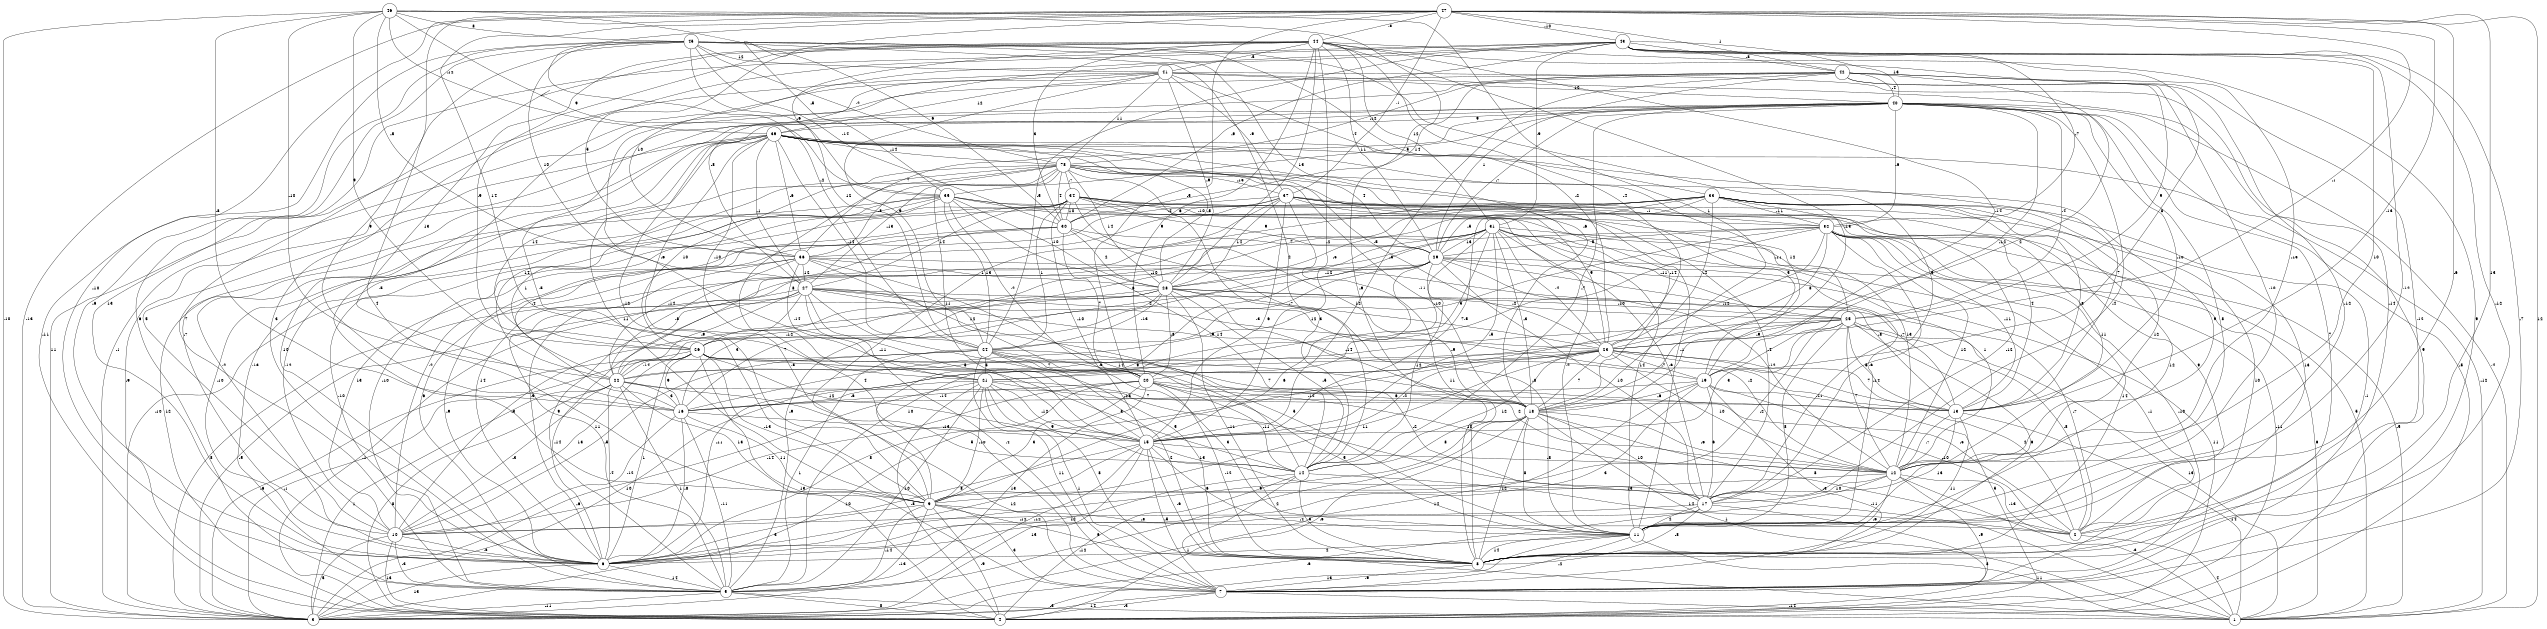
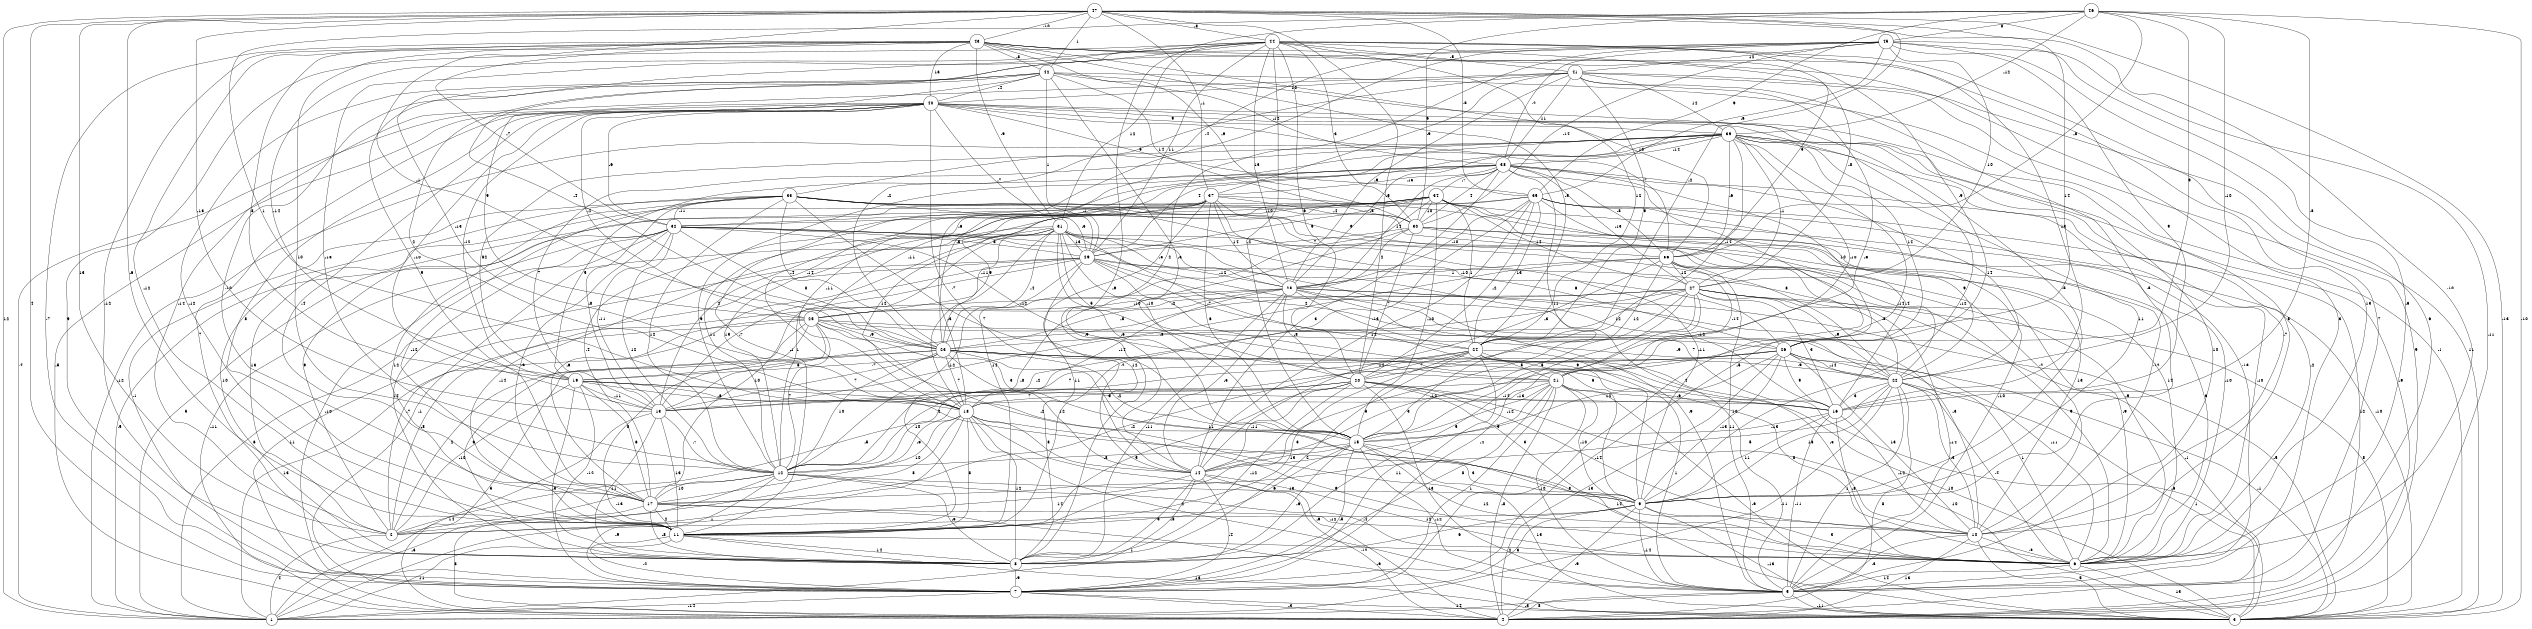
node "78": label "78" -> "38"
edge "39" -- "19": label "12" -> "82"
edge "34" -- "22": label "1" -> "9"
edge "42" -- "8": now "19" -- "8"
edge "14" -- "7": added, label "-4"
